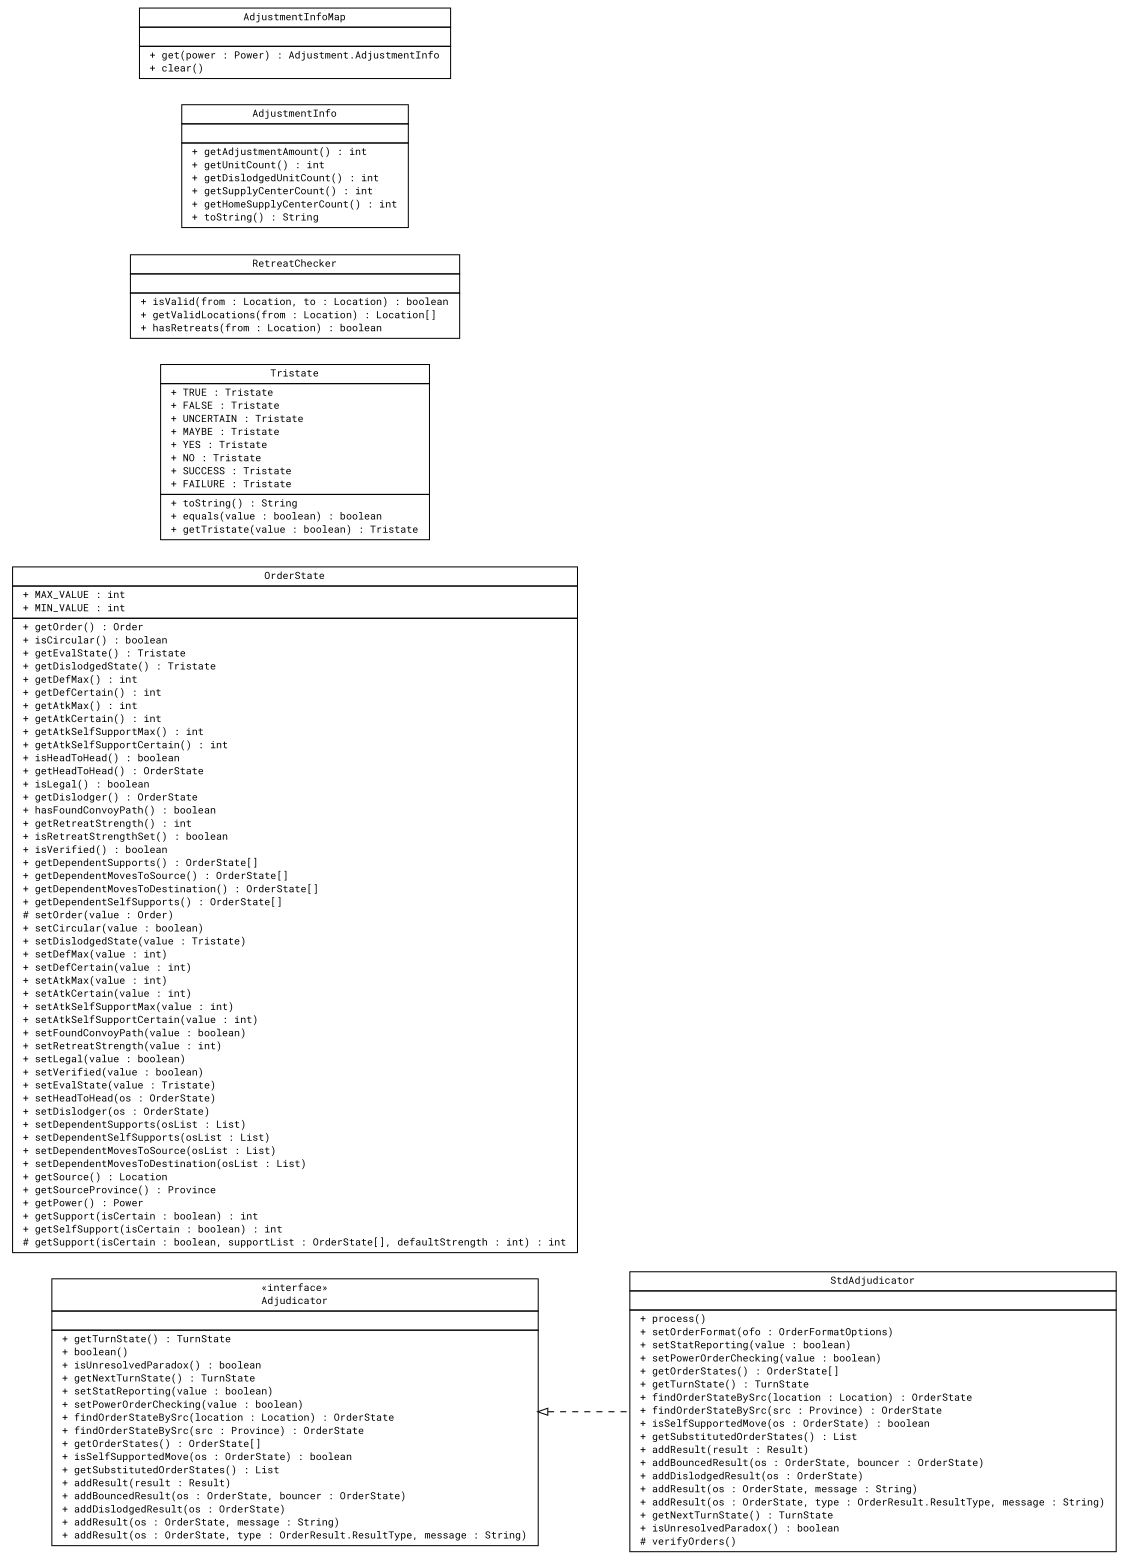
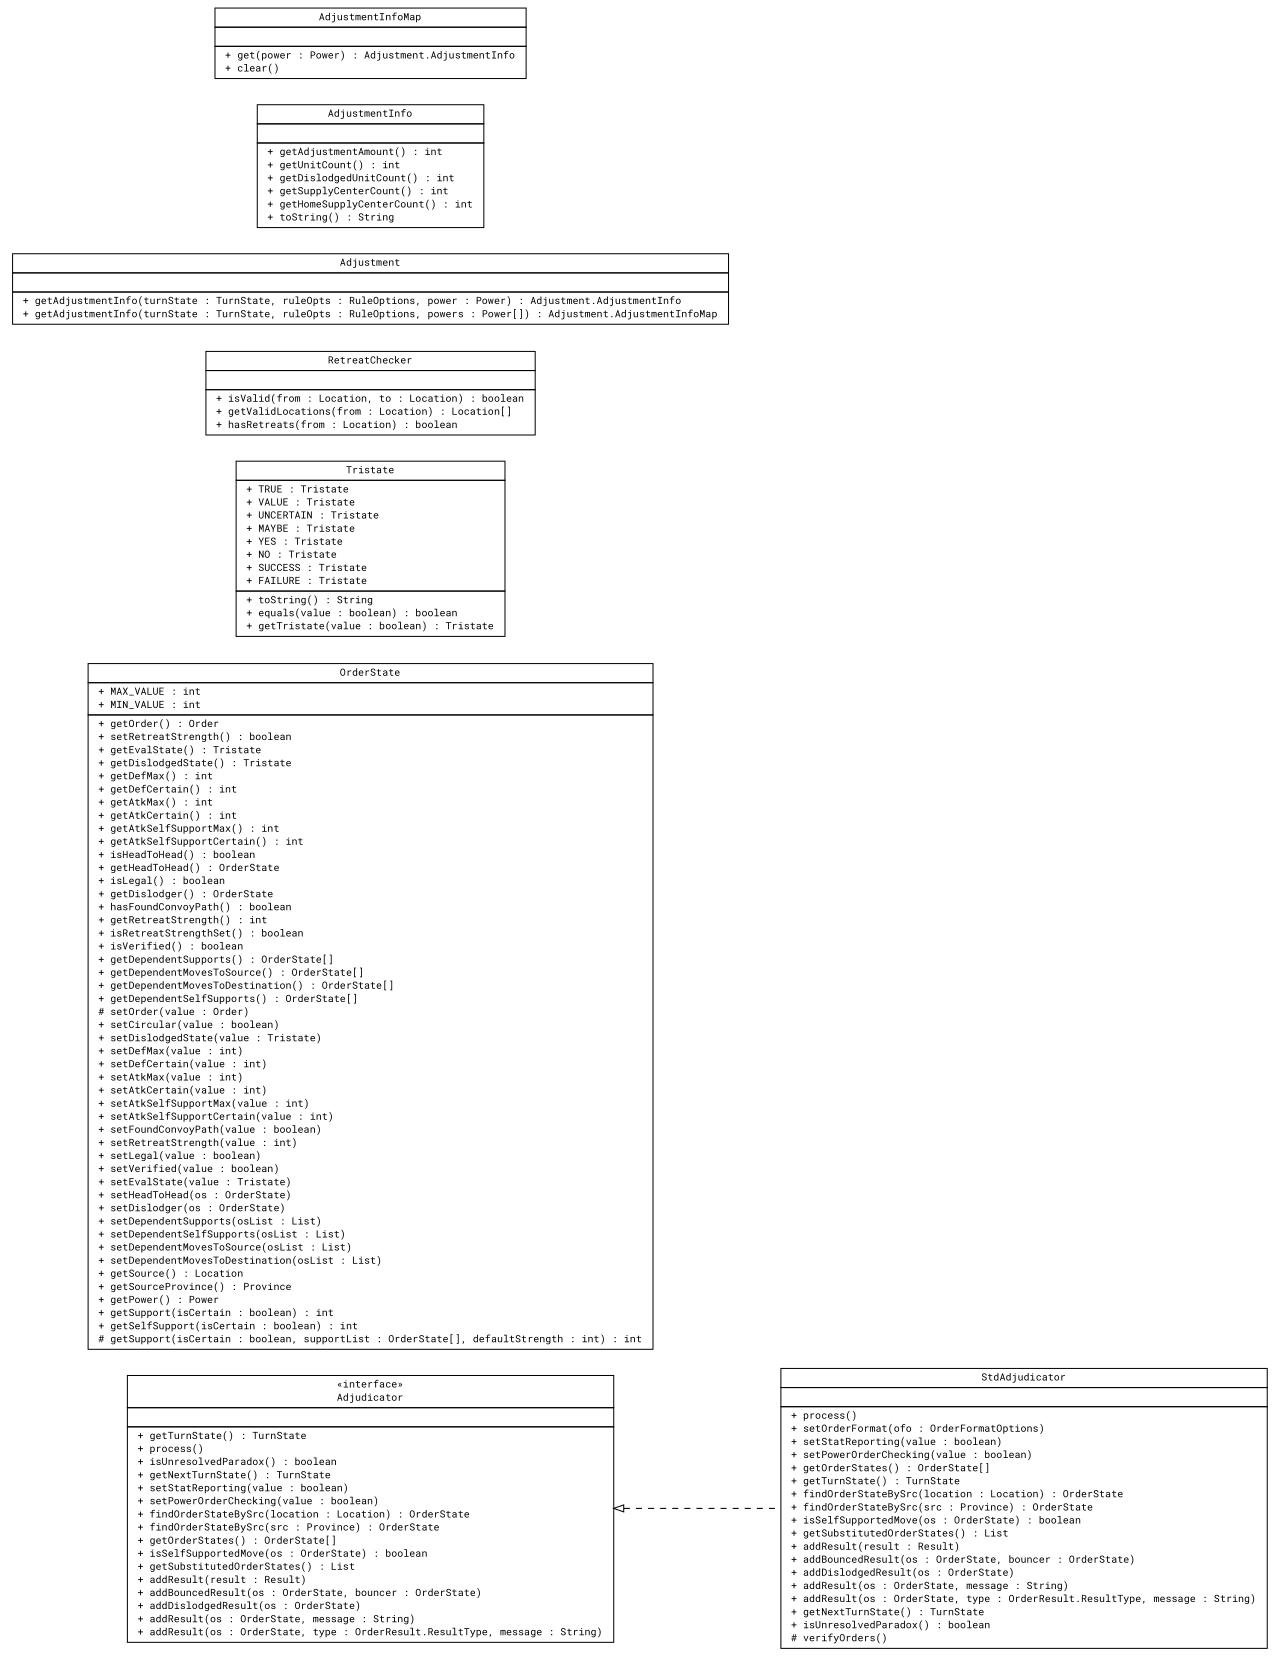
node "Adjustment": added
node "Tristate": text "+ FALSE : Tristate" -> "+ VALUE : Tristate"
node "OrderState": text "+ isCircular() : boolean" -> "+ setRetreatStrength() : boolean"
node "Adjudicator": text "+ boolean()" -> "+ process()"
